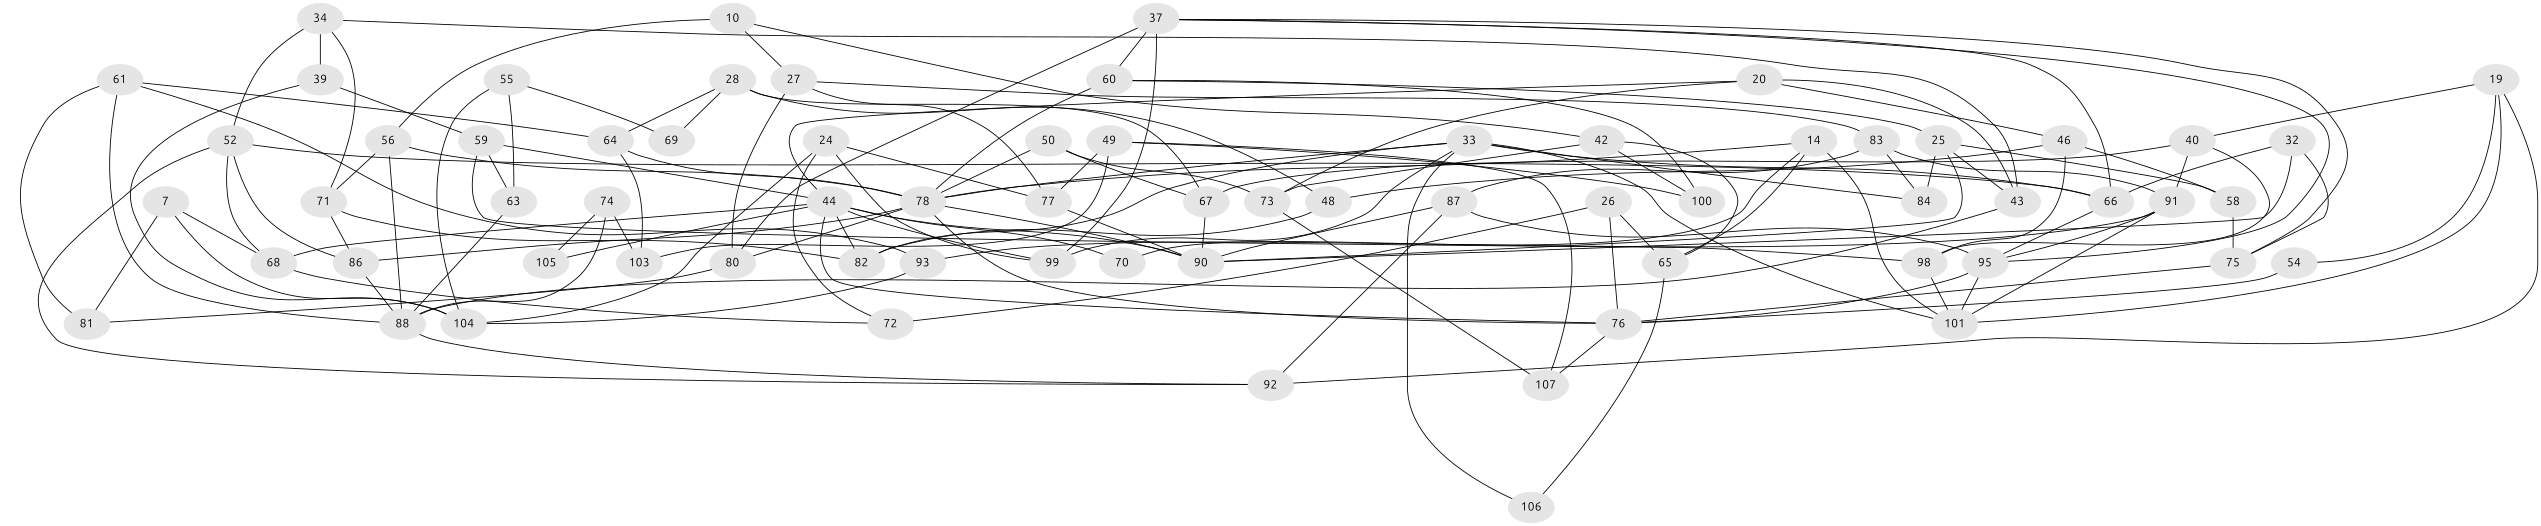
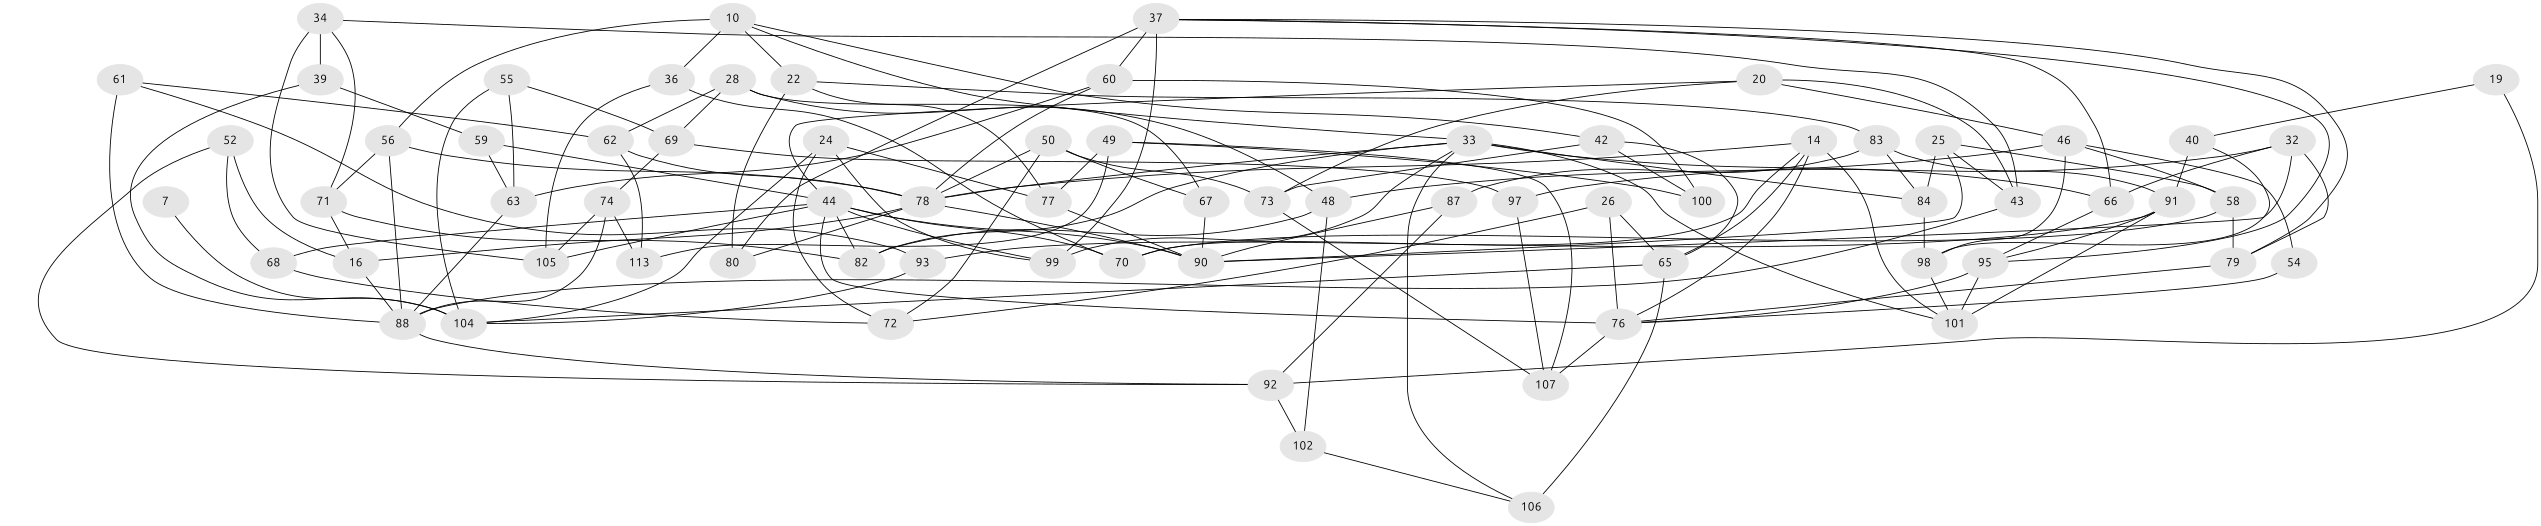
edge "34" -- "52": now "34" -- "105"
node "36": added
node "27": label "27" -> "22"
edge "60" -- "25": now "60" -- "63"
edge "10" -- "33": added
node "64": label "64" -> "62"
edge "40" -- "67": removed
edge "69" -- "74": added
edge "52" -- "66": removed
node "97": added
edge "19" -- "54": now "46" -- "54"
edge "50" -- "72": added
edge "87" -- "95": removed
edge "7" -- "68": removed
edge "58" -- "70": added
edge "59" -- "98": now "84" -- "98"
node "86": label "86" -> "16"
node "103": label "103" -> "113"
node "75": label "75" -> "79"
edge "19" -- "101": removed
edge "65" -- "104": added
edge "78" -- "76": now "14" -- "76"
node "81": removed
node "102": added
